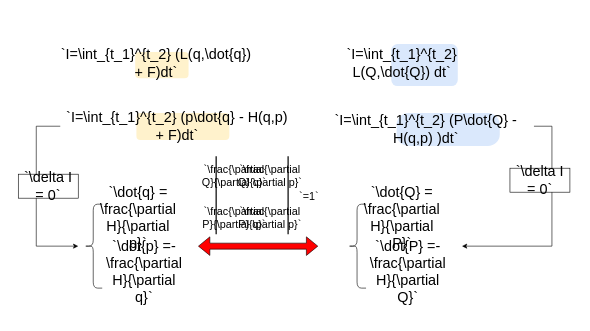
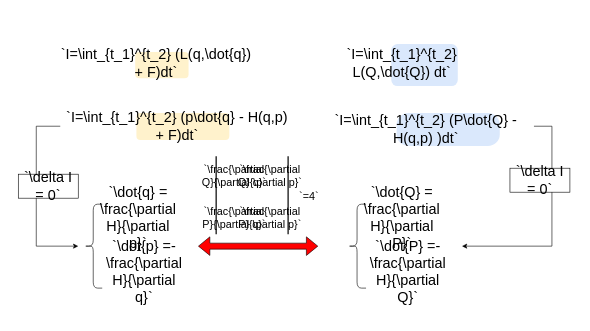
node "`=1`": label "`=1`" -> "`=4`"
